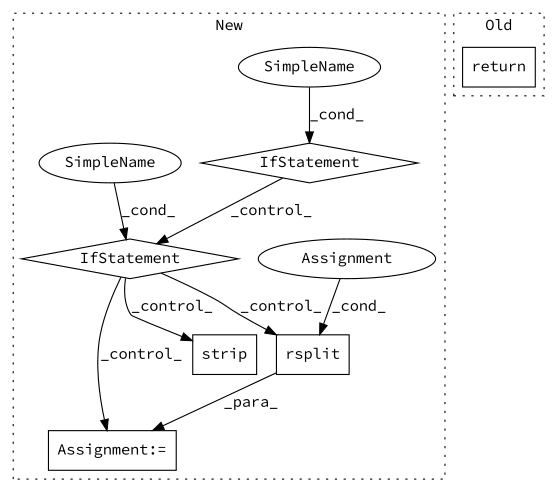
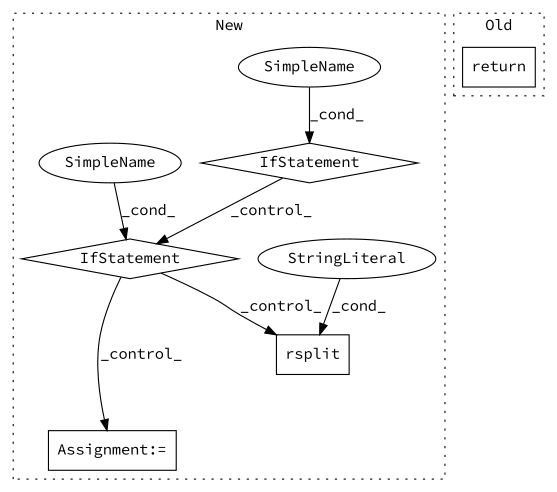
node "Assignment": label "Assignment" -> "StringLiteral"
node "strip": removed
edge "rsplit" -> "Assignment:=": removed, label "_para_"
